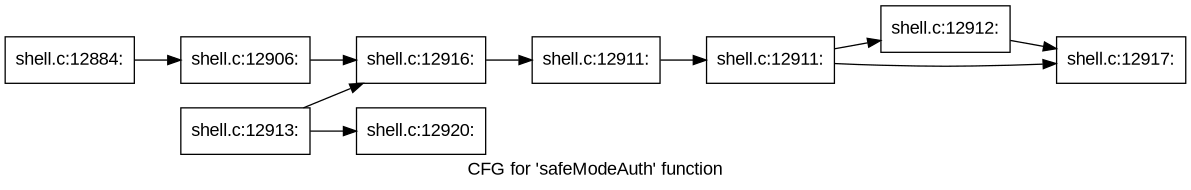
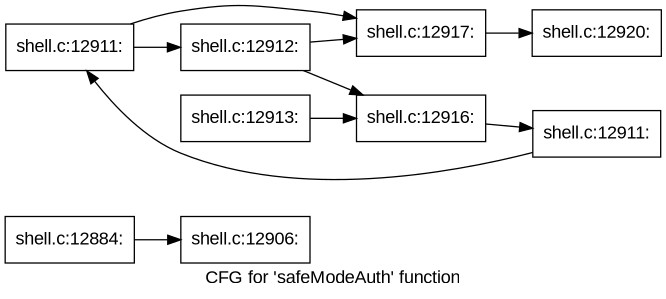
edge "shell.c:12906:" -> "shell.c:12916:": now "shell.c:12912:" -> "shell.c:12916:"
edge "shell.c:12913:" -> "shell.c:12920:": now "shell.c:12917:" -> "shell.c:12920:"
